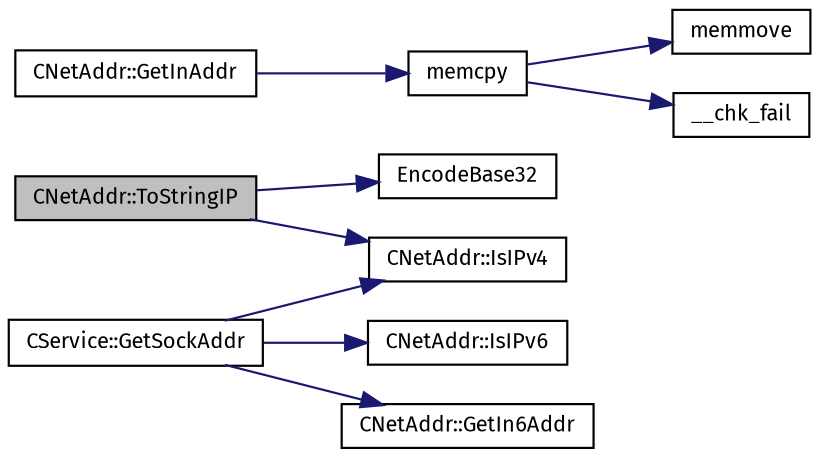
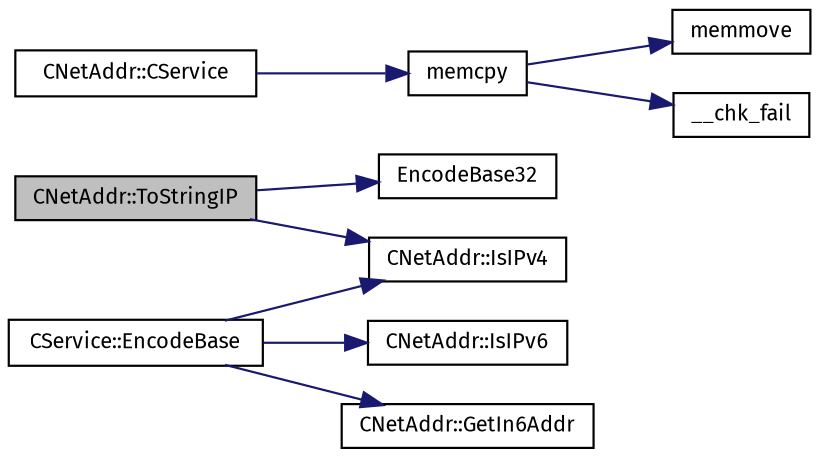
node "CNetAddr::GetInAddr": label "CNetAddr::GetInAddr" -> "CNetAddr::CService"
node "CService::GetSockAddr": label "CService::GetSockAddr" -> "CService::EncodeBase"
